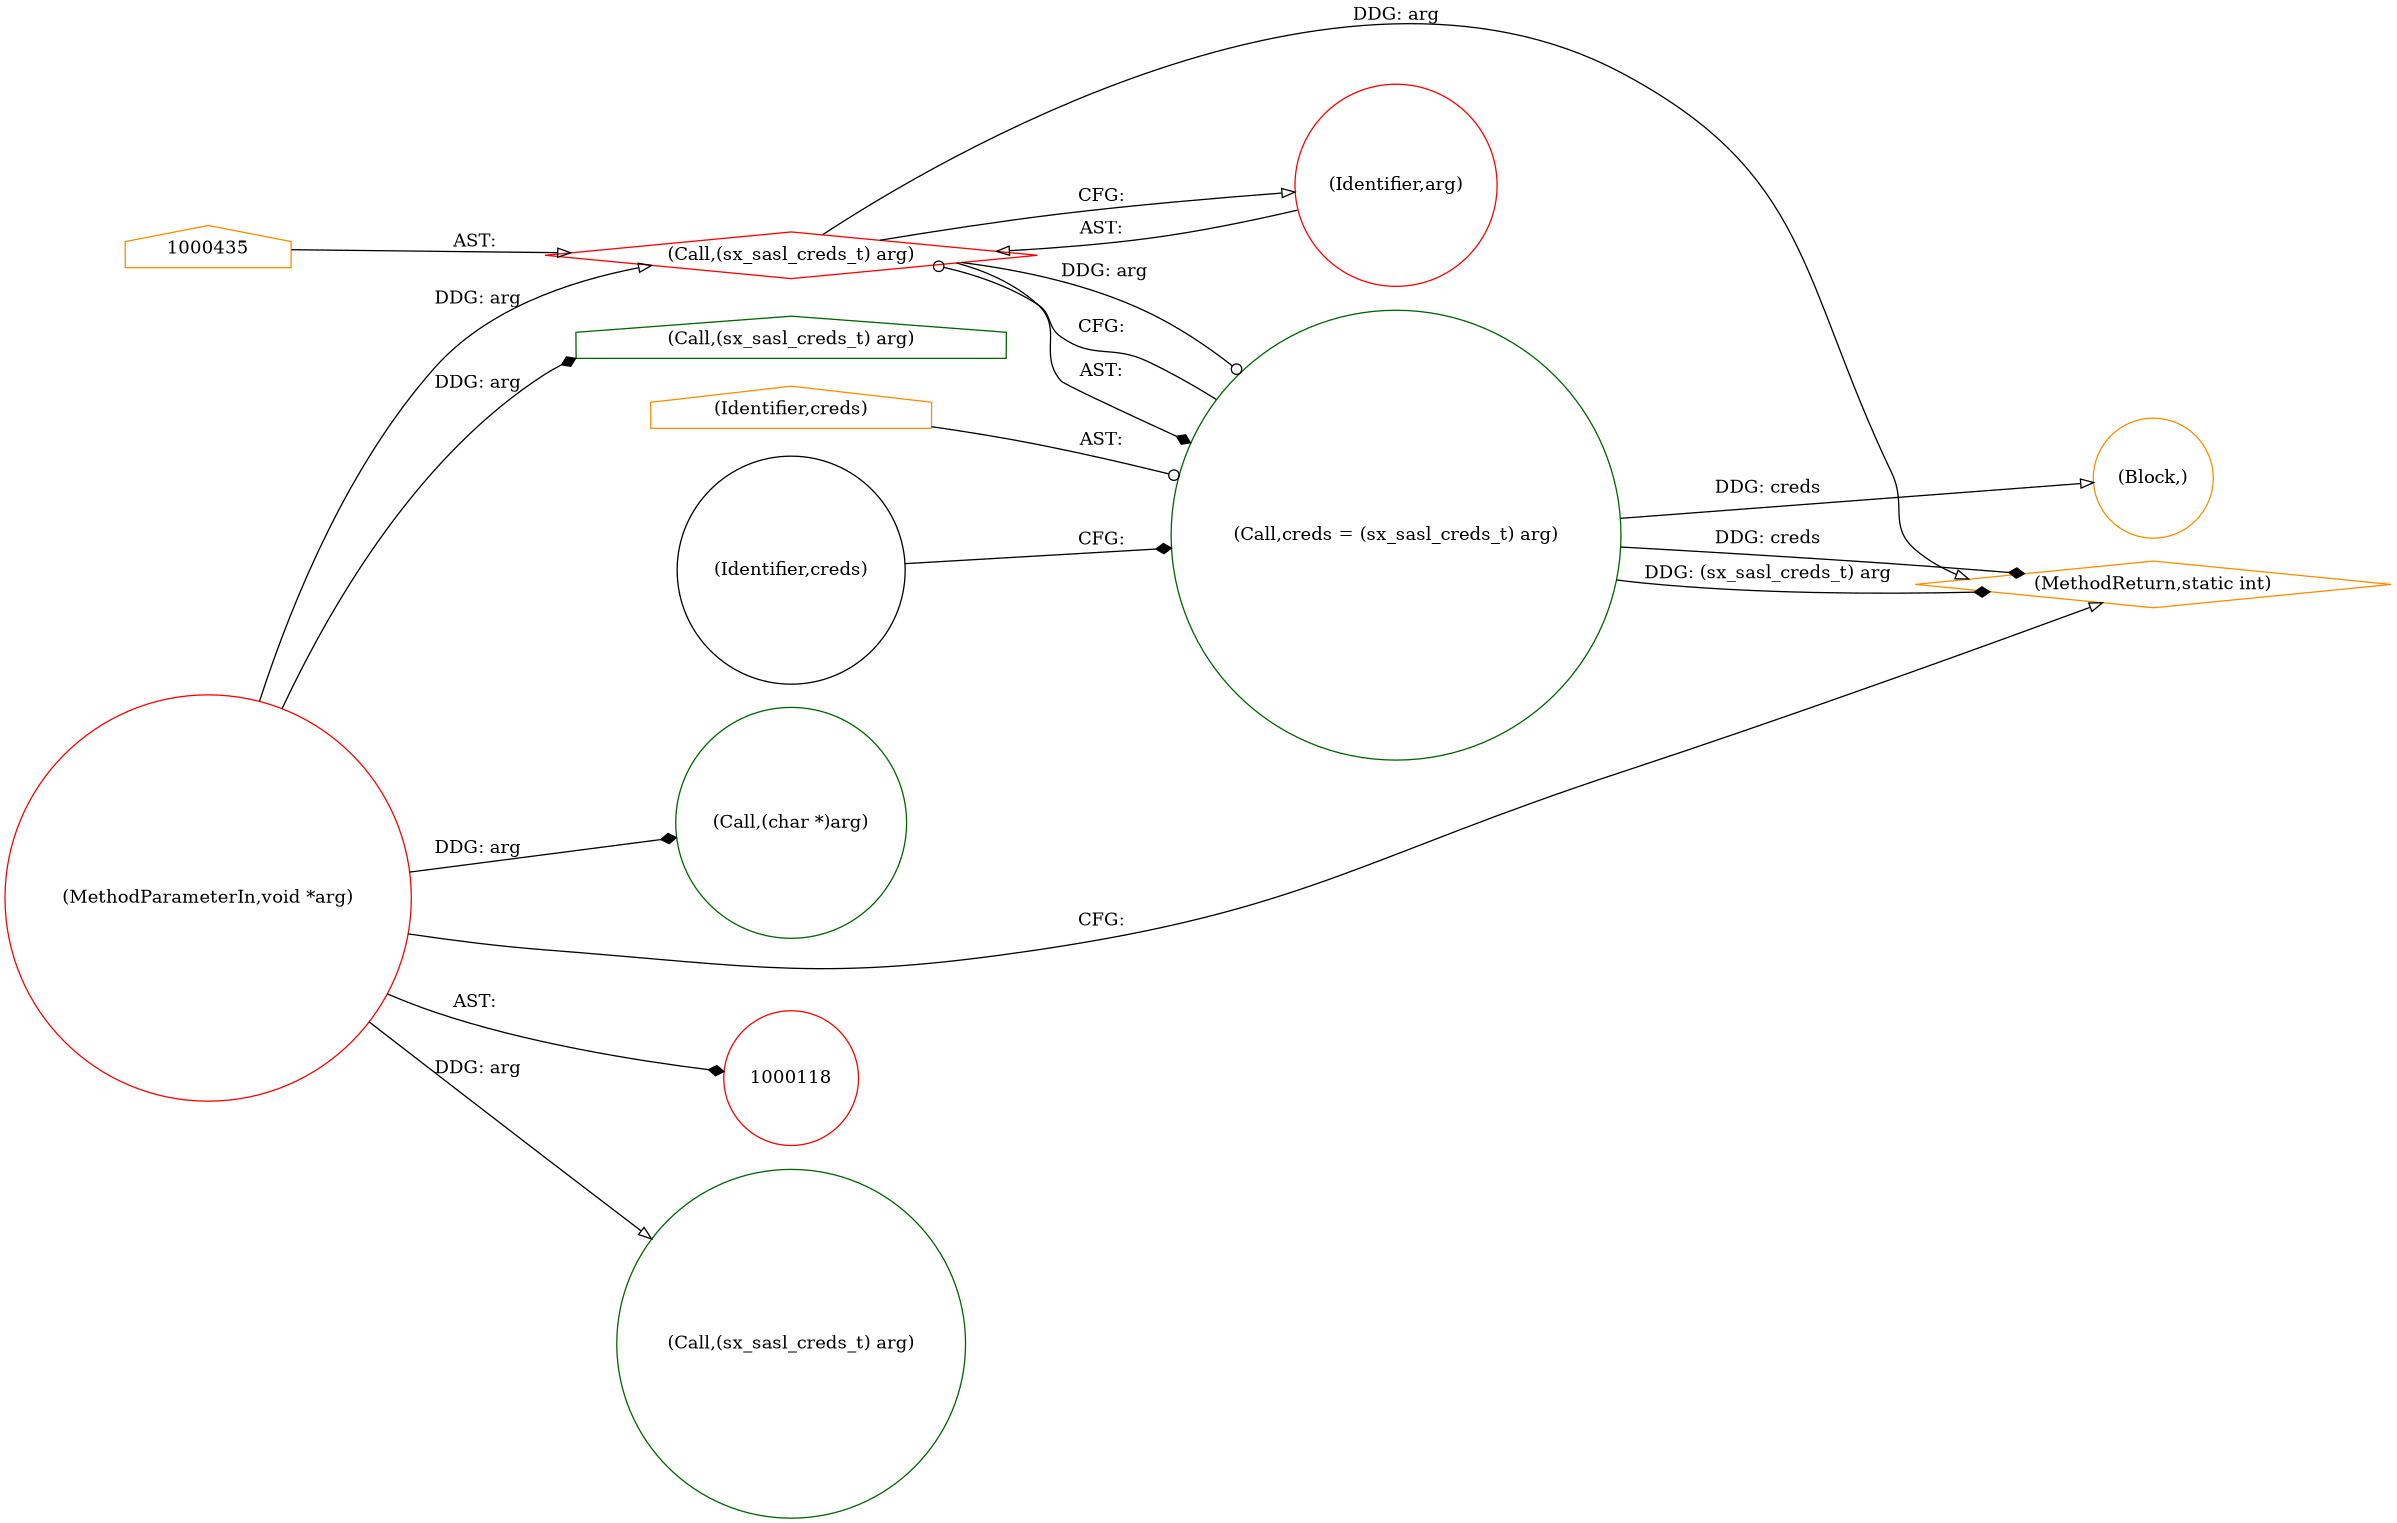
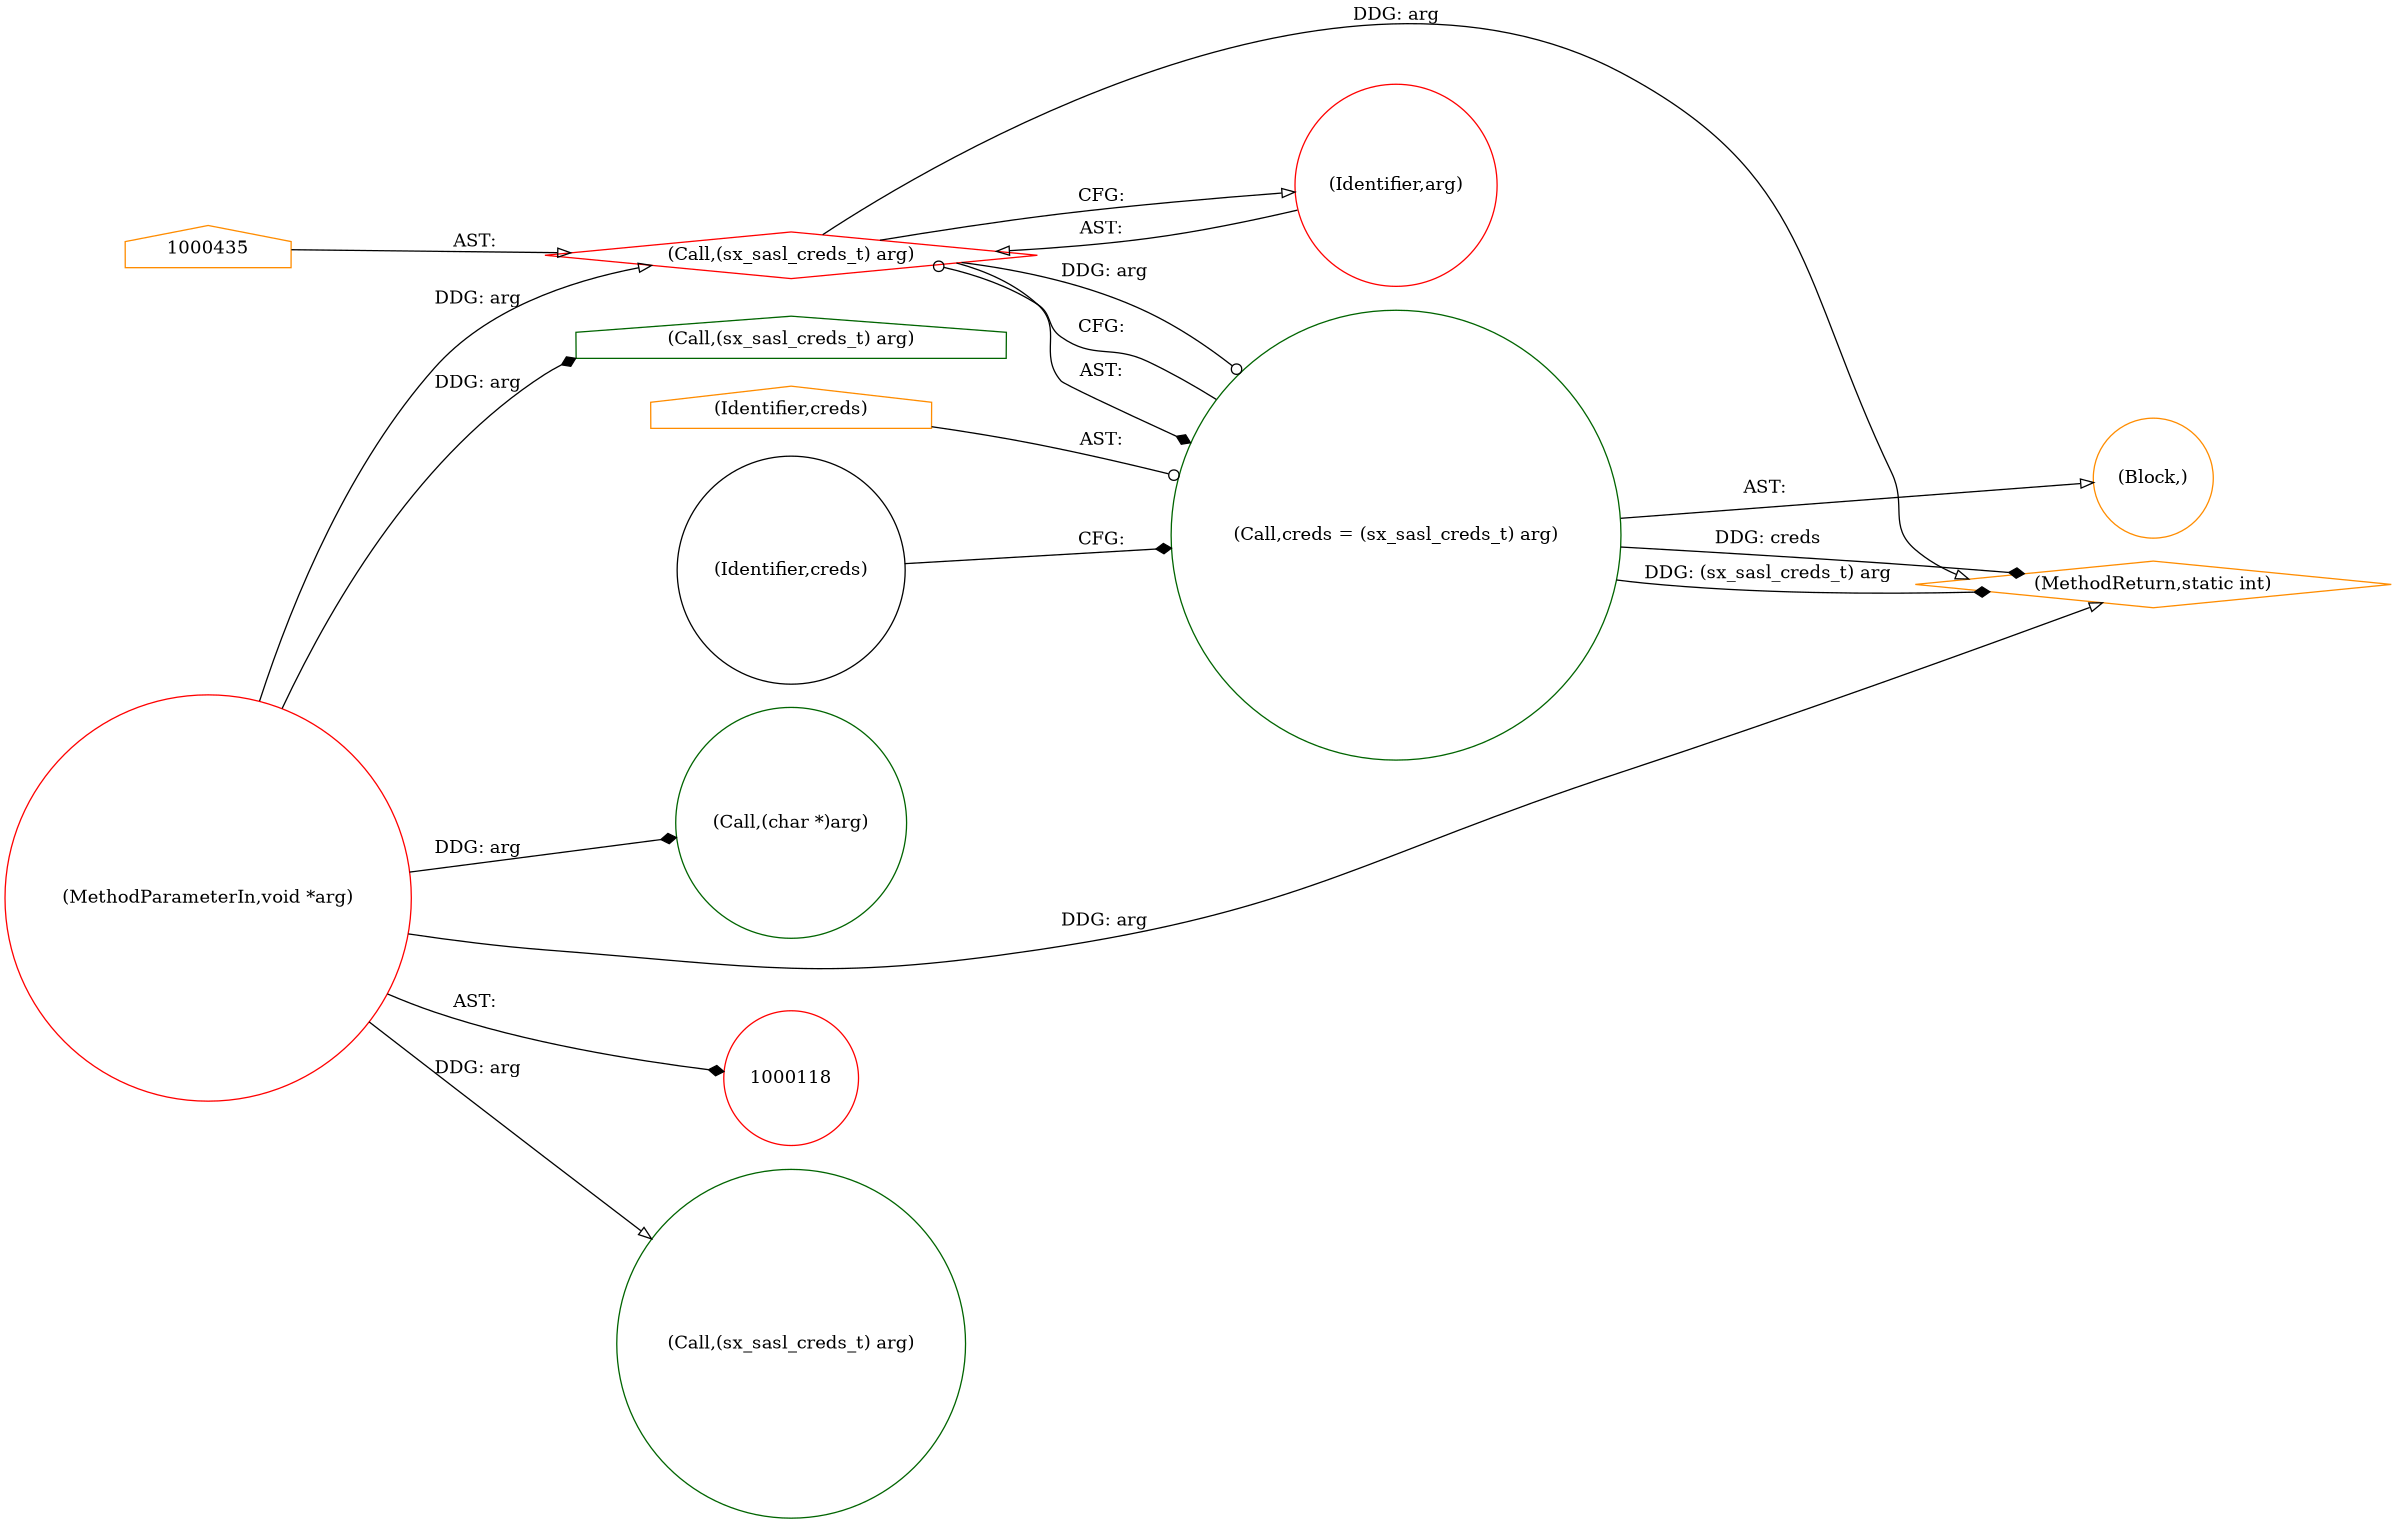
edge "(Call,creds = (sx_sasl_creds_t) arg)" -> "(Block,)": label "DDG: creds" -> "AST: "
edge "(MethodParameterIn,void *arg)" -> "(MethodReturn,static int)": label "CFG: " -> "DDG: arg"
